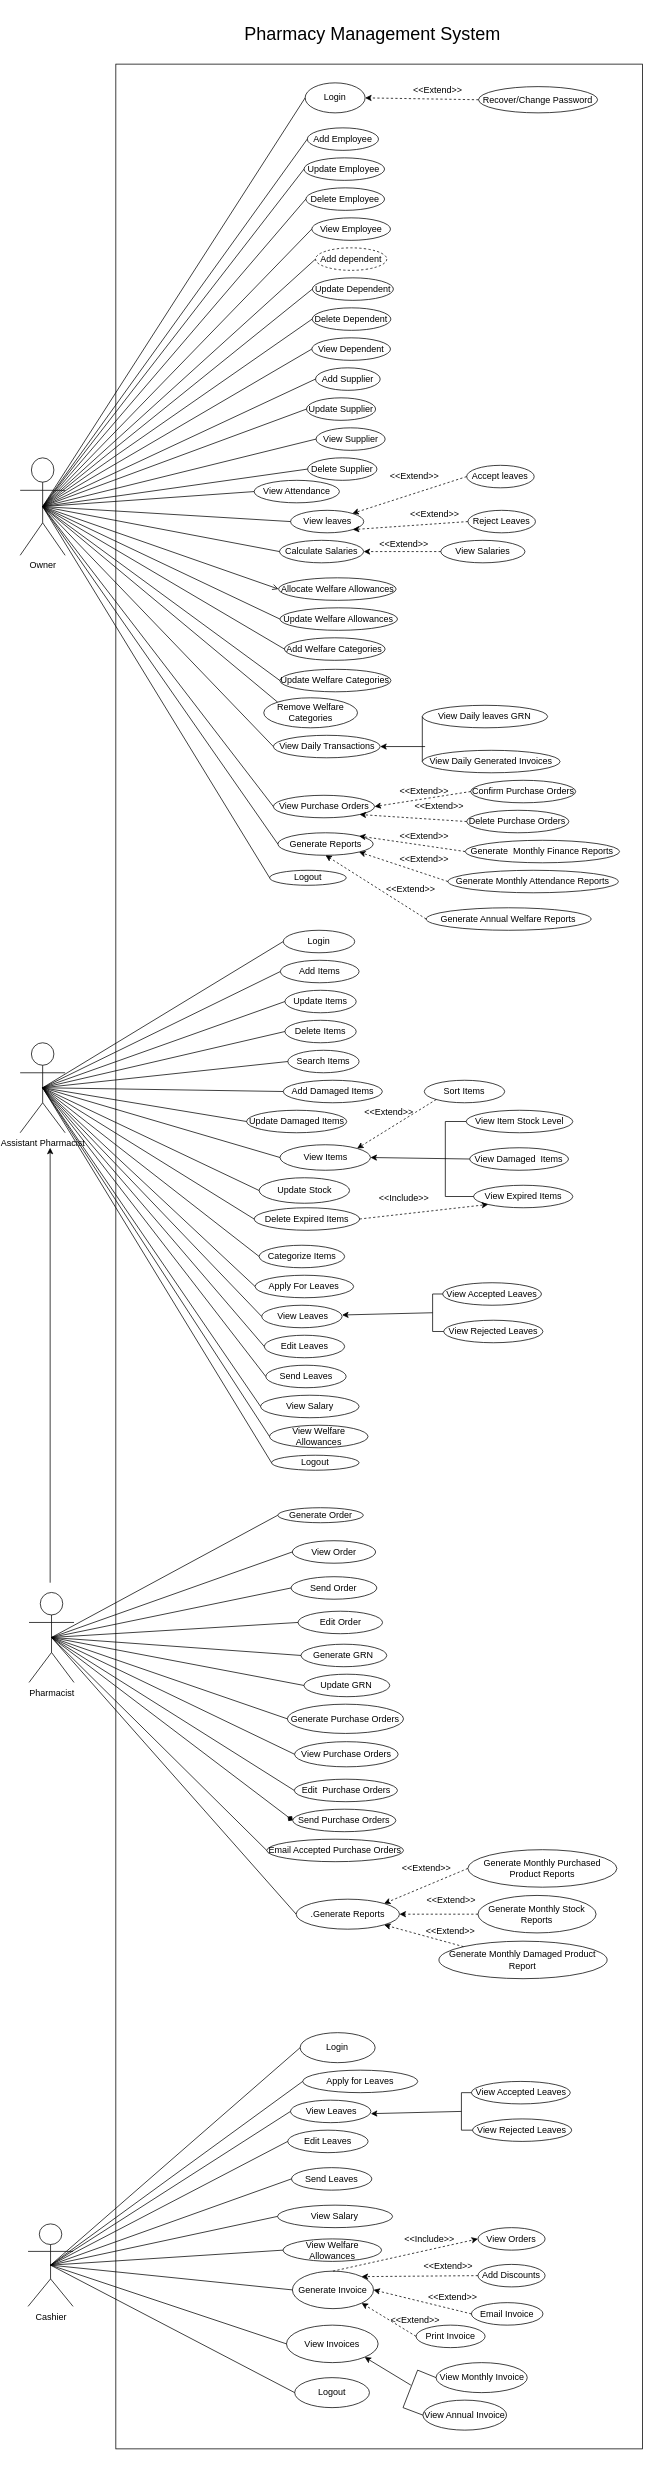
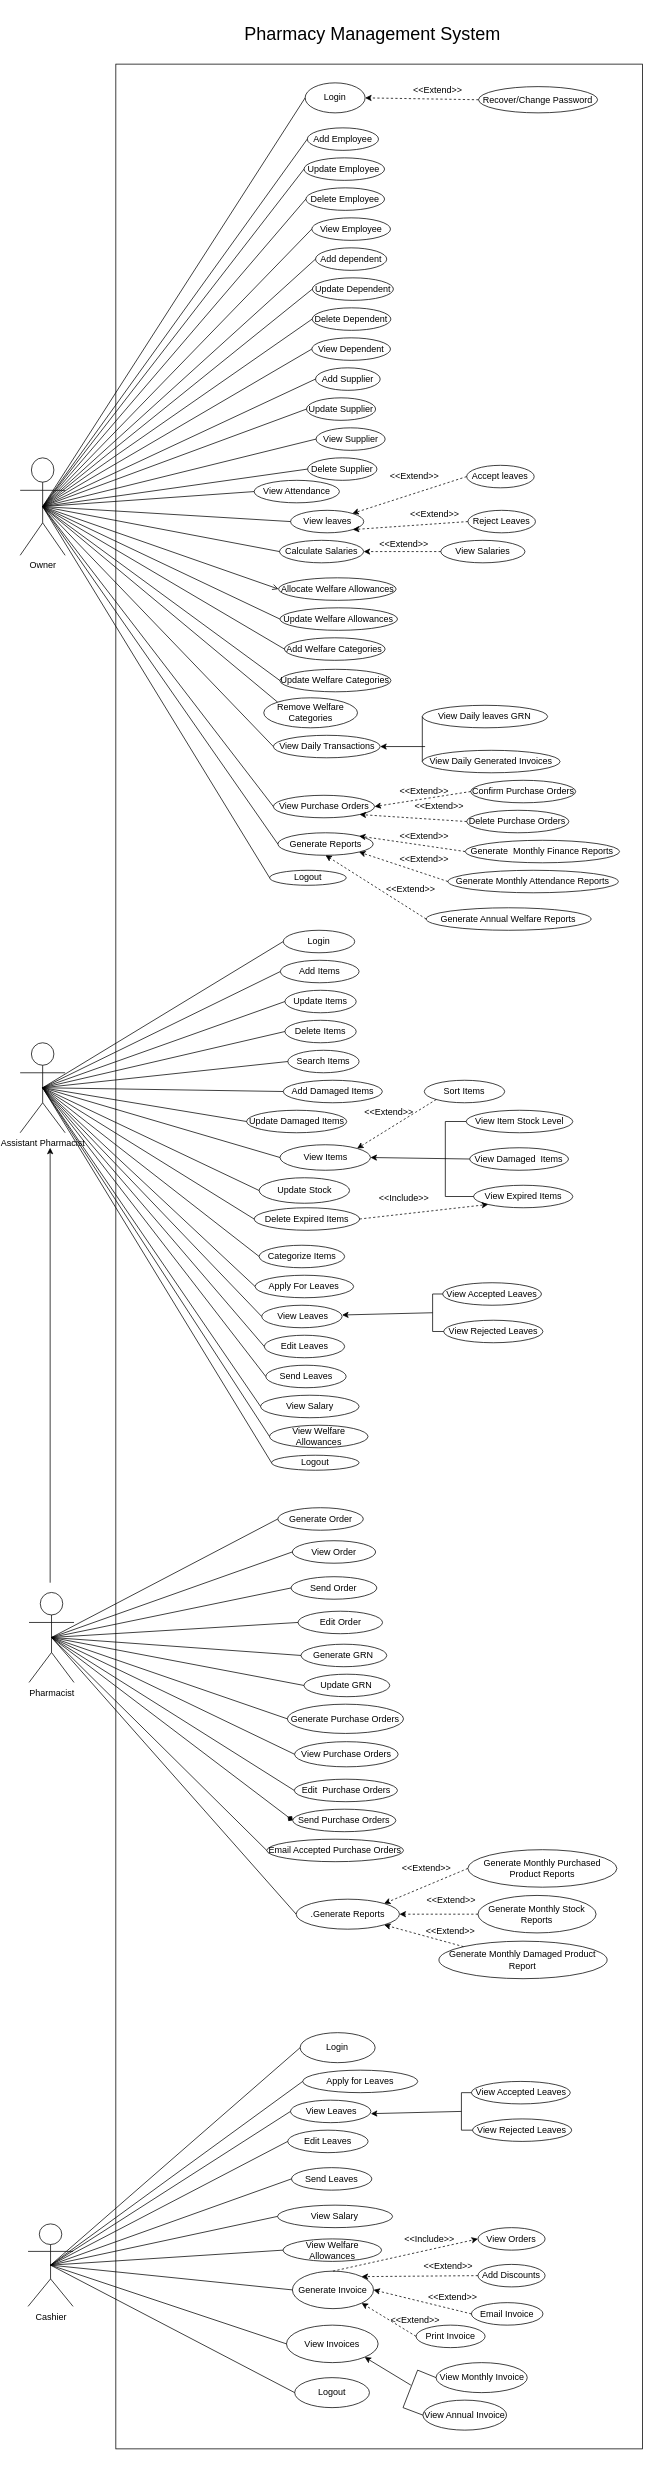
node "Add dependent": style dashed -> solid
node "Generate Order": size 86x15 -> 86x23
